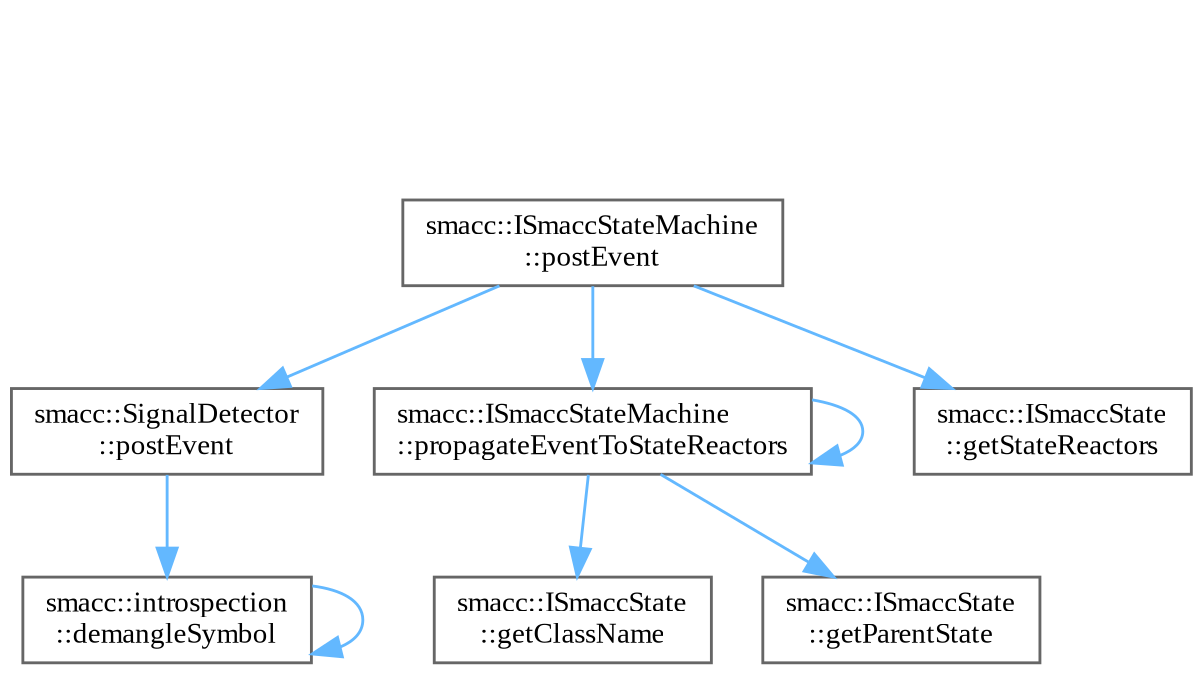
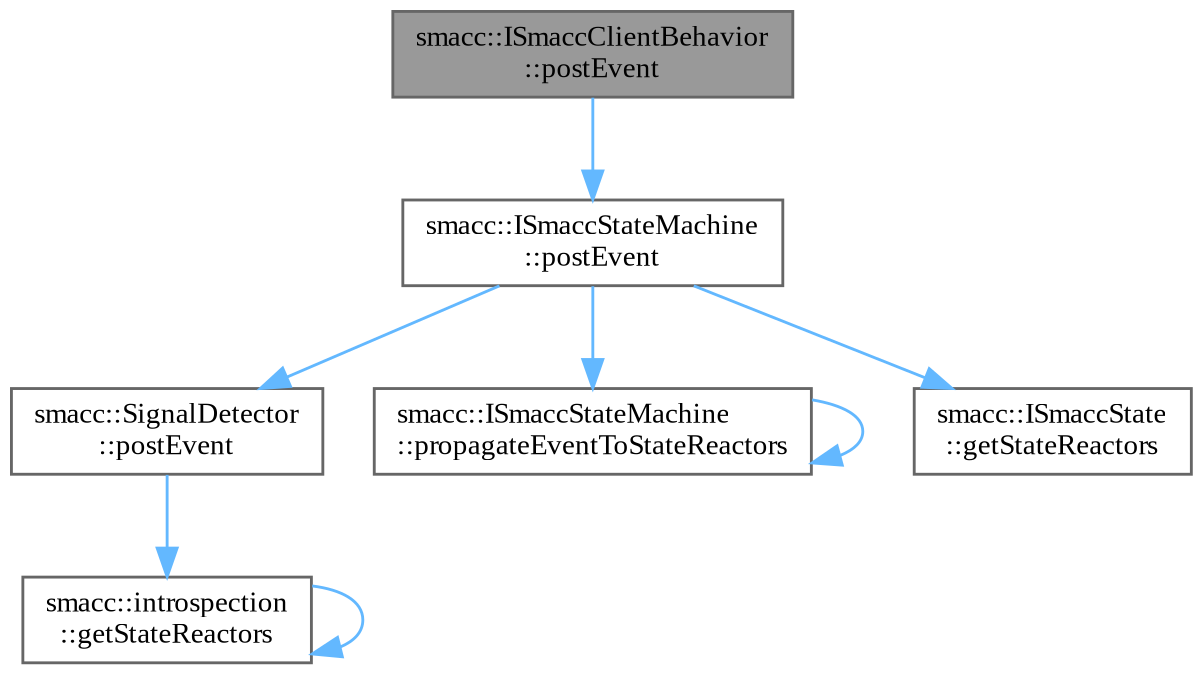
node "smacc::ISmaccClientBehavior ::postEvent": added
node "smacc::introspection ::demangleSymbol": label "smacc::introspection ::demangleSymbol" -> "smacc::introspection ::getStateReactors"
node "smacc::ISmaccState ::getClassName": removed
node "smacc::ISmaccState ::getParentState": removed
